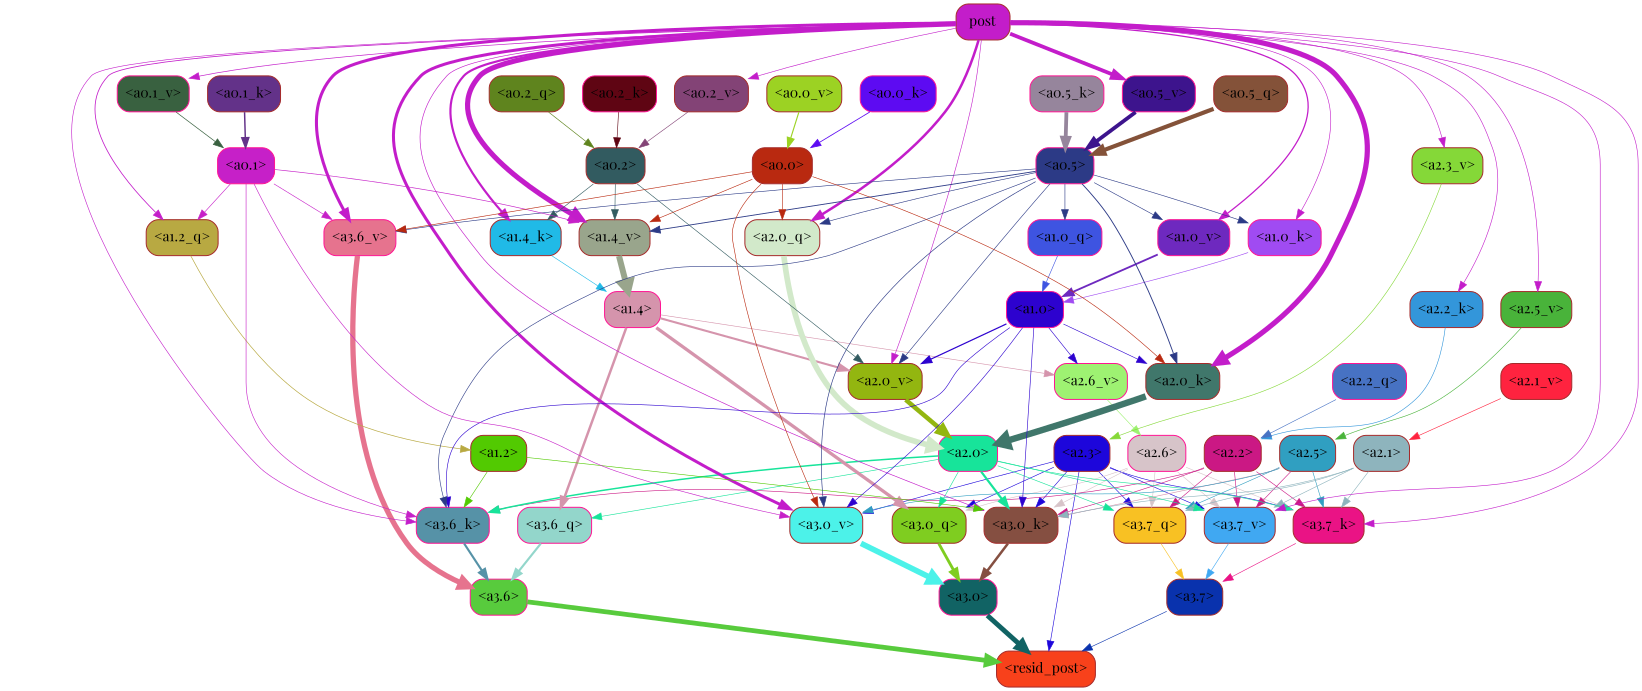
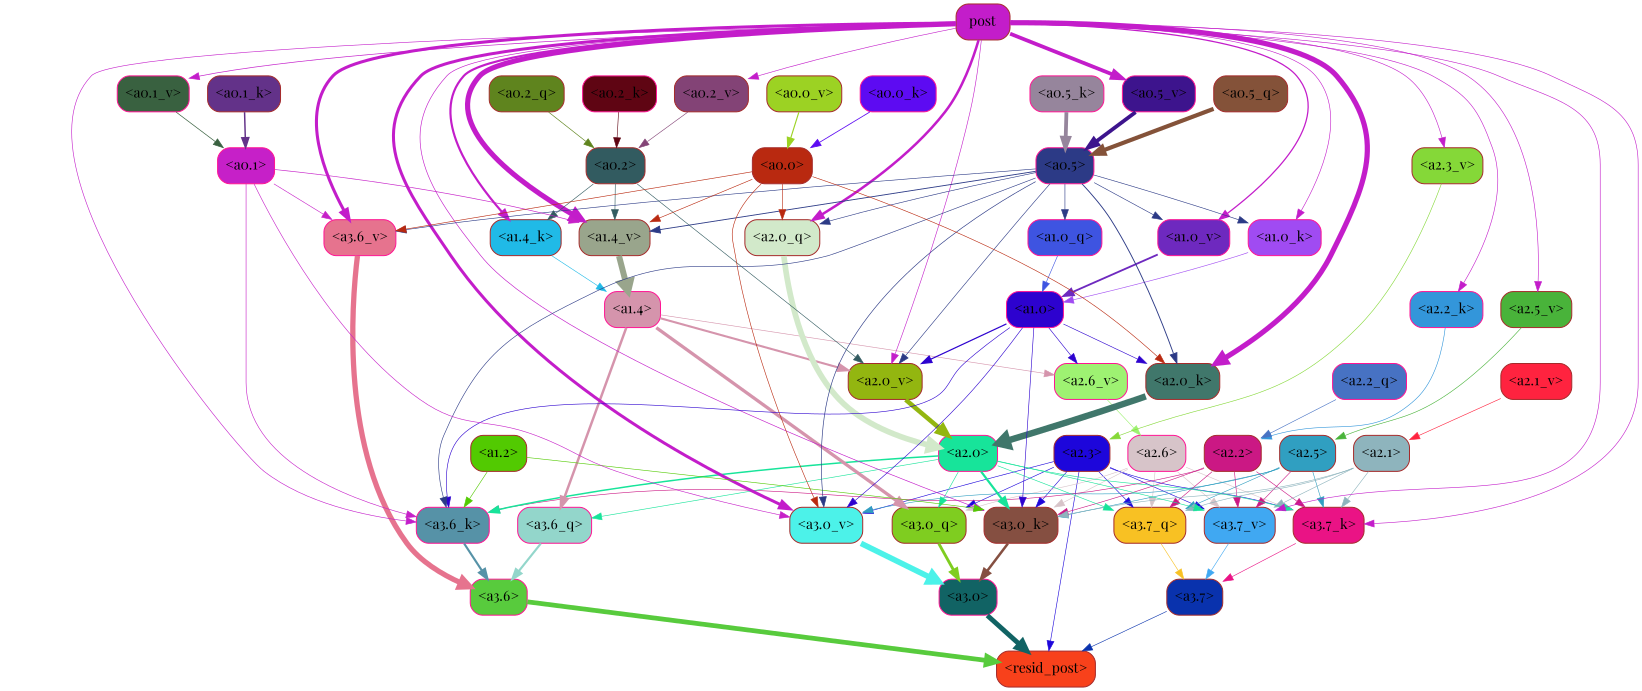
node "<a1.2_q>": removed
node "<a2.2_k>": color brown -> deeppink
edge "<a2.5>" -> "<a3.0_k>": color #d594ac -> #309fc1
